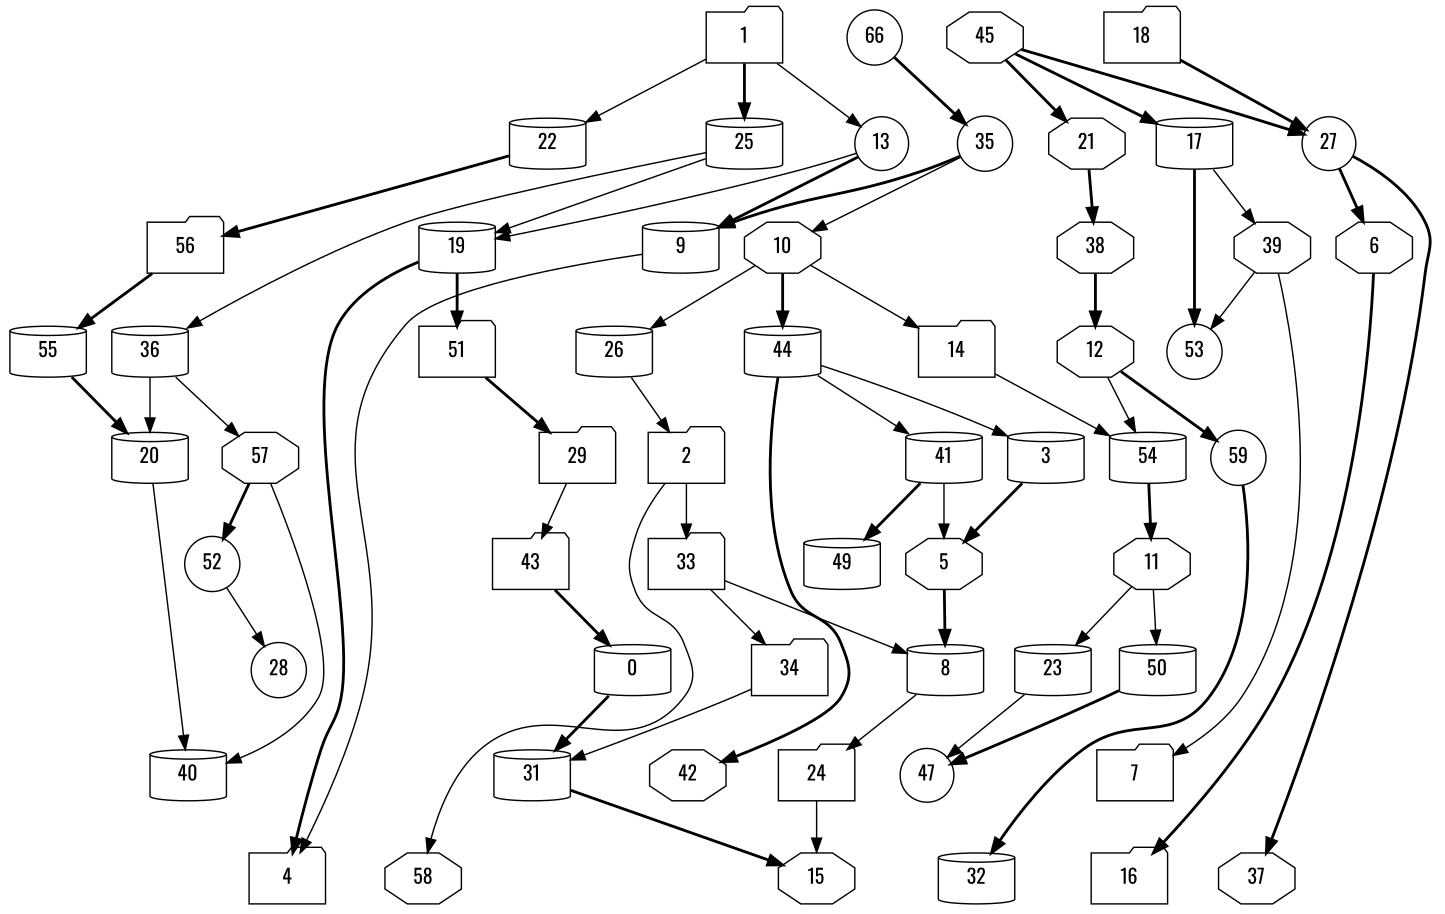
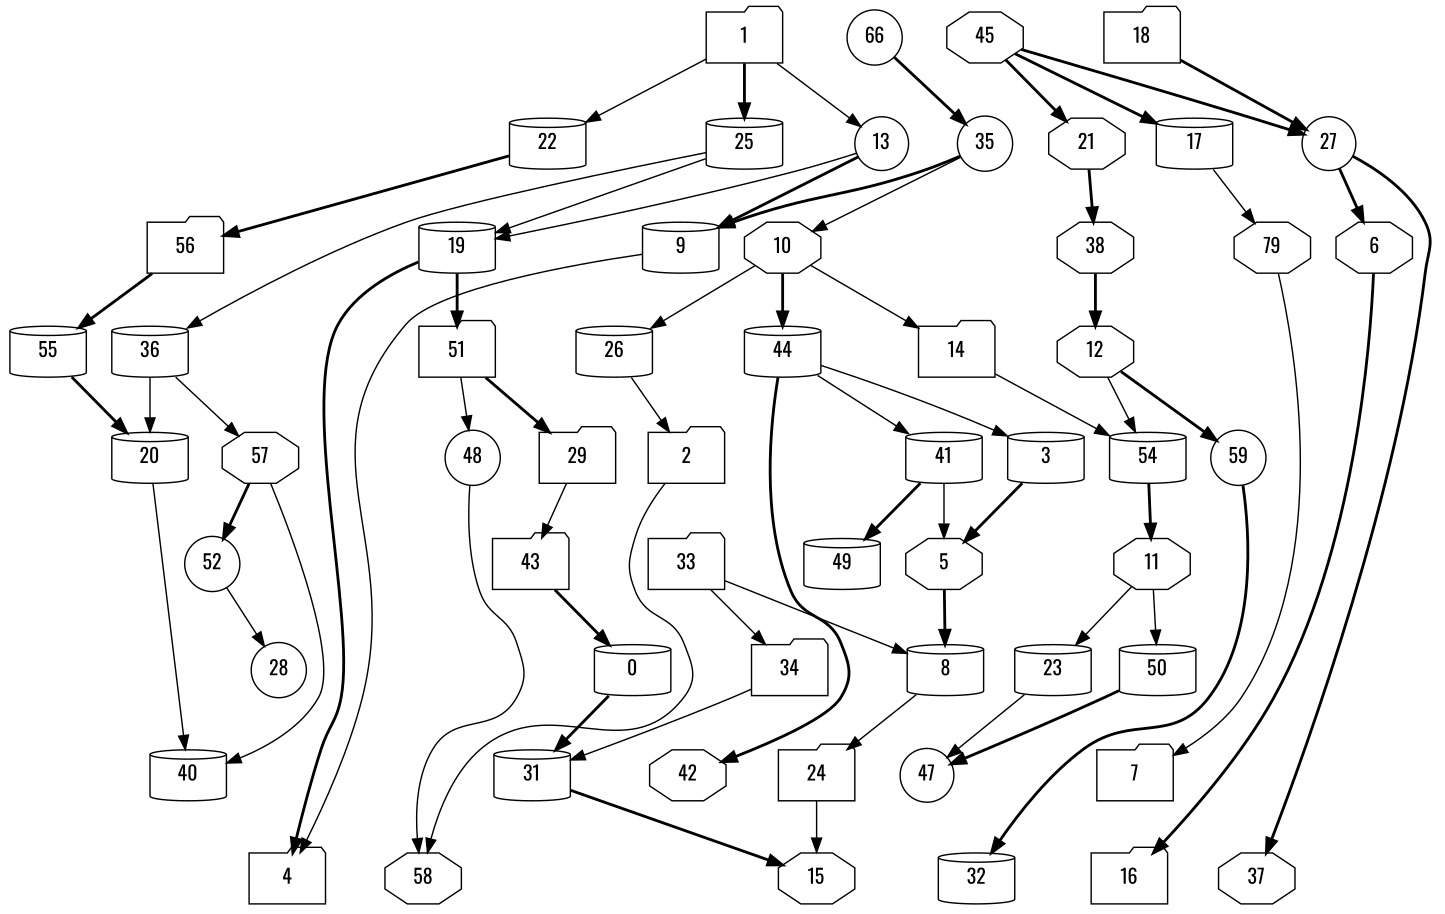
node "39": label "39" -> "79"
node "53": removed
node "48": added
edge "2" -> "33": removed
